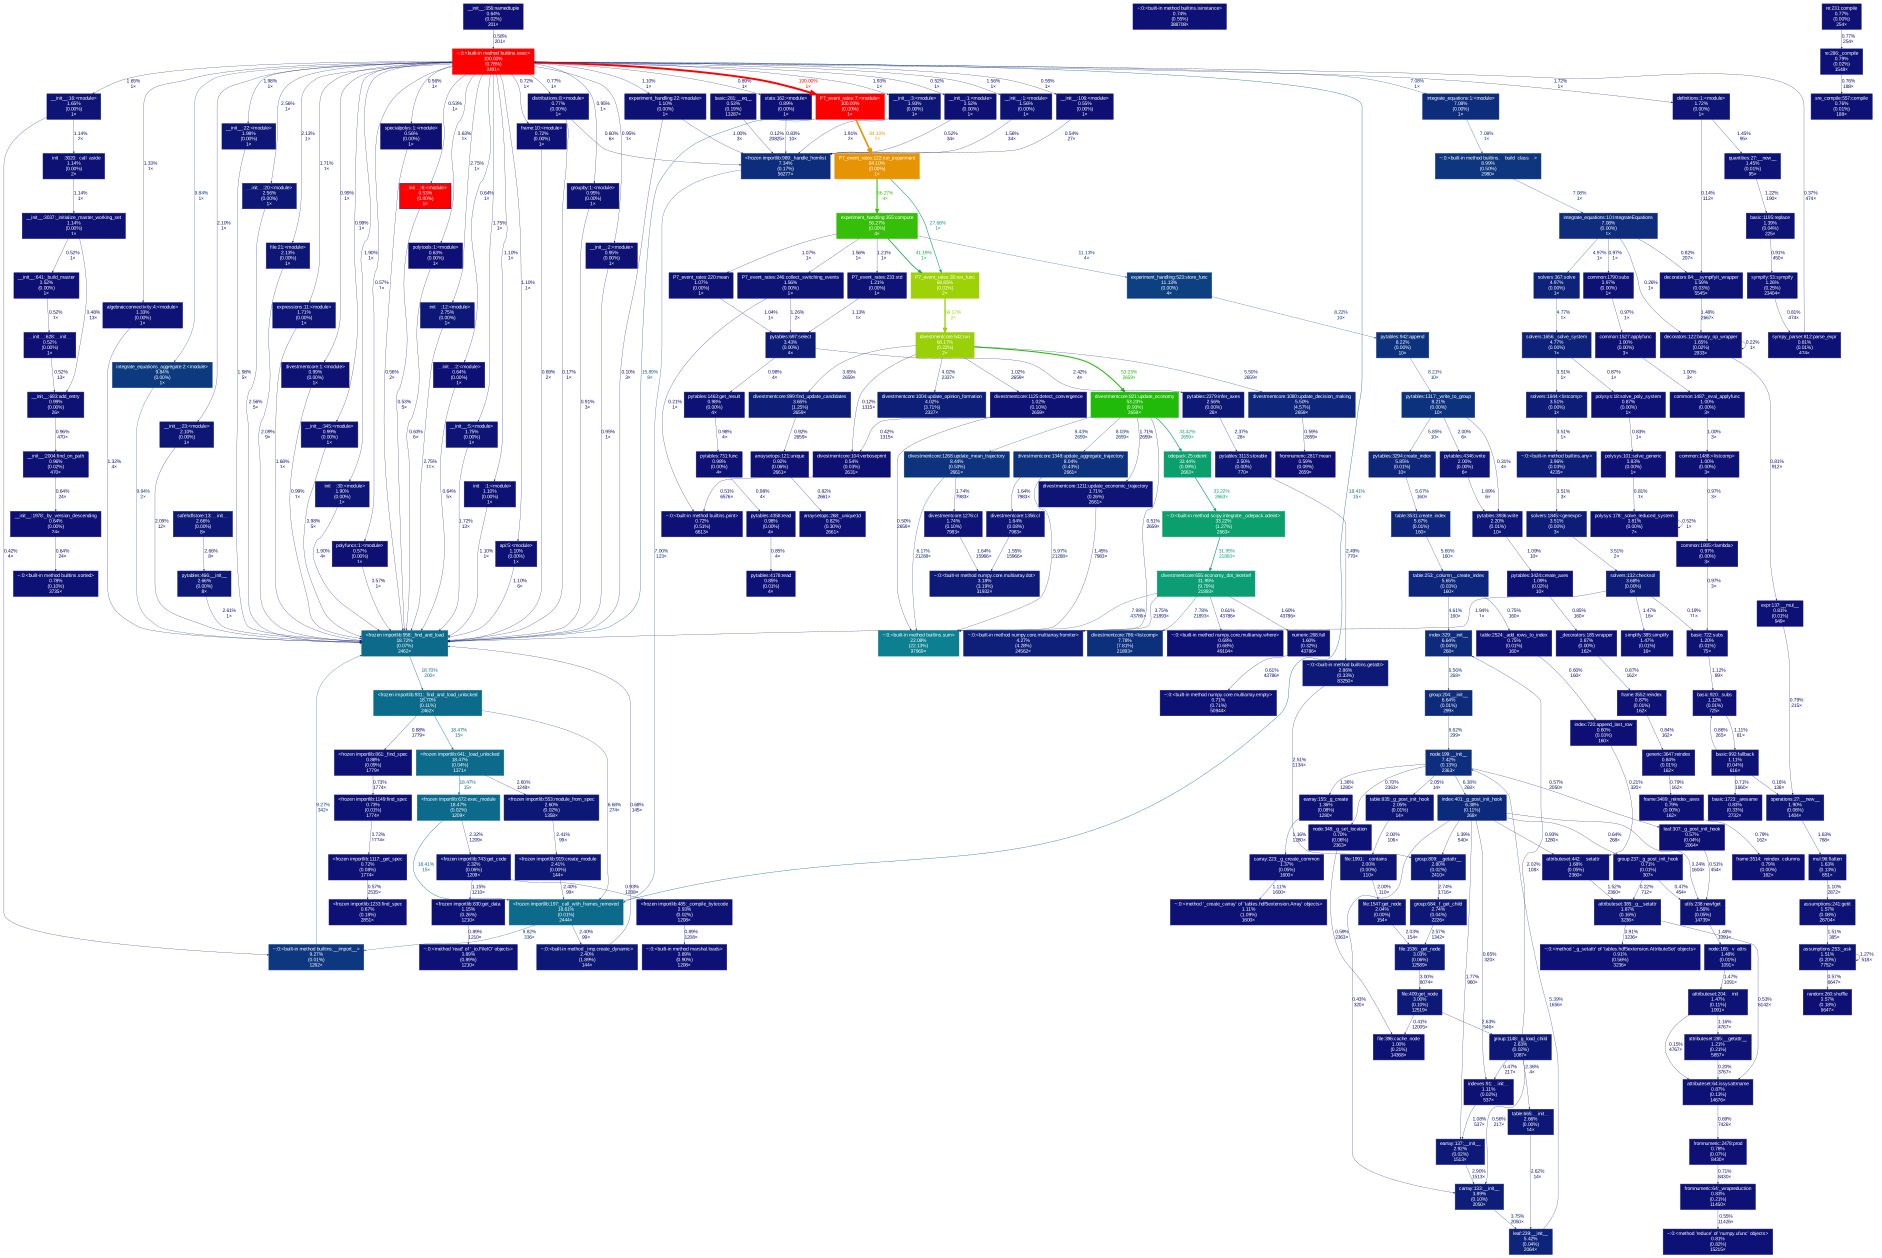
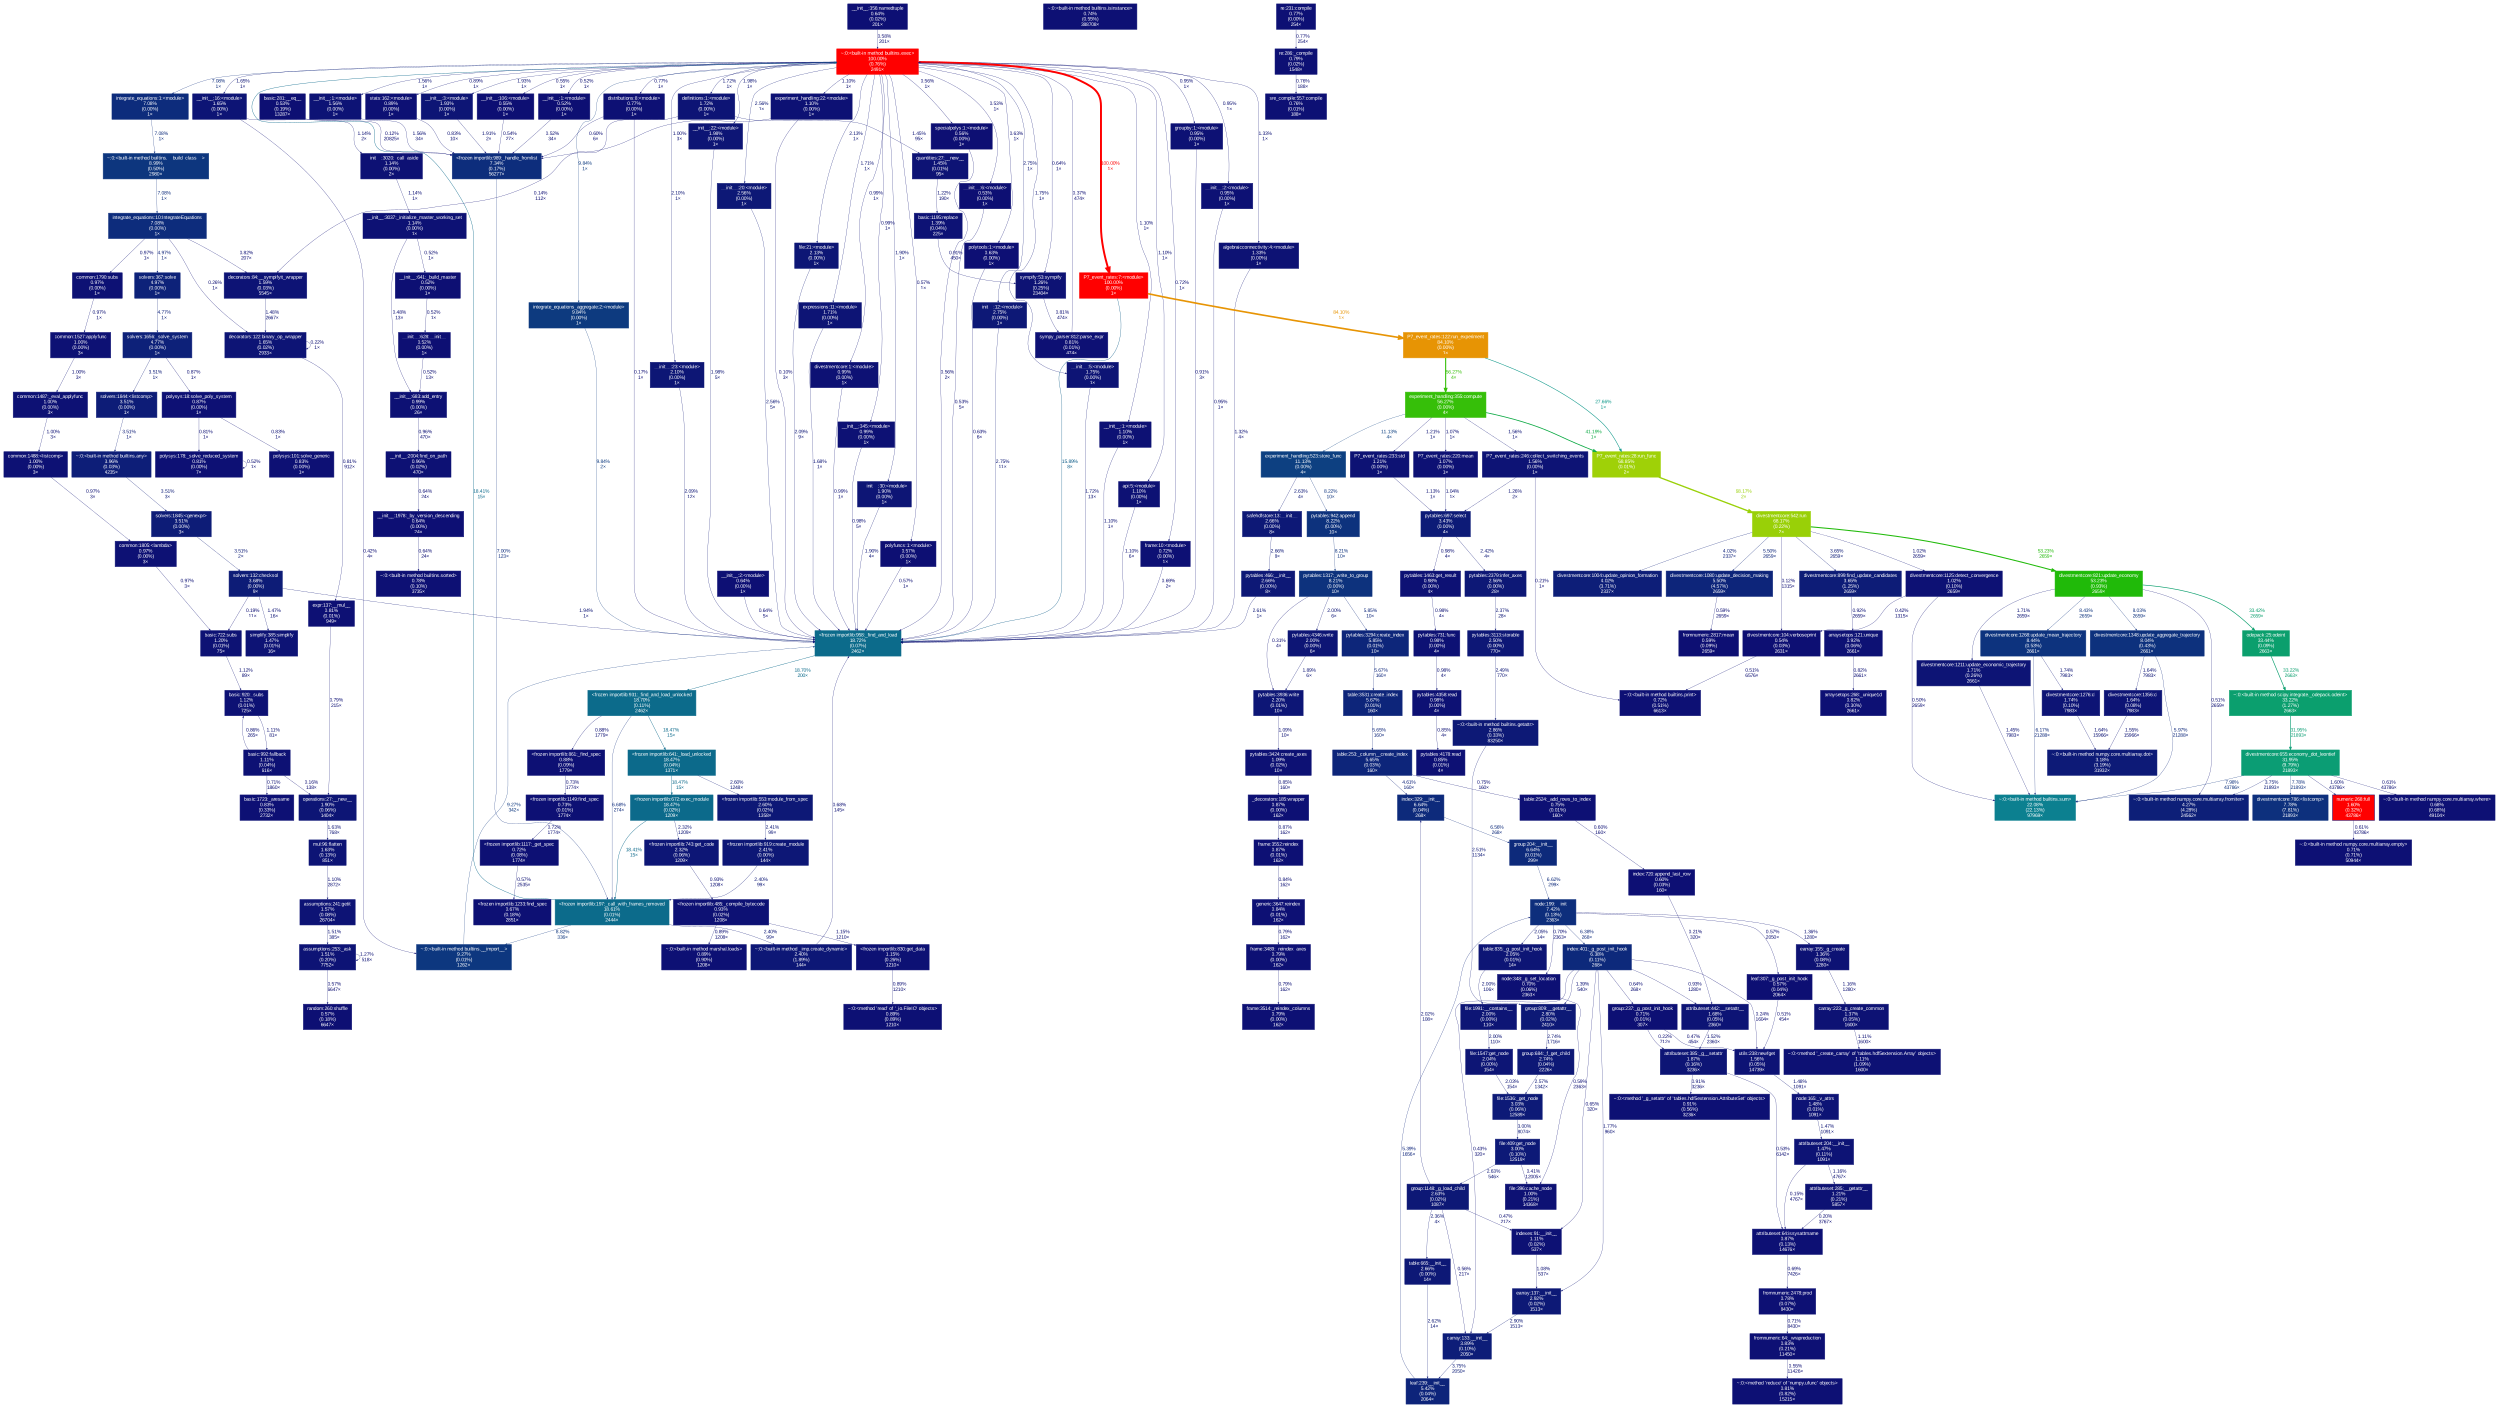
node "__init__:6:<module> 0.53% (0.00%) 1×": fillcolor #ff0000 -> #0d0f73
edge "~:0:<built-in method builtins.exec> 100.00% (0.76%) 2491×" -> "__init__:2:<module> 0.64% (0.00%) 1×": now "~:0:<built-in method builtins.exec> 100.00% (0.76%) 2491×" -> "sympify:53:sympify 1.26% (0.25%) 23404×"
edge "experiment_handling:523:store_func 11.13% (0.00%) 4×" -> "safehdfstore:13:__init__ 2.66% (0.00%) 8×": added, label "2.63% 4×"
edge "polysys:101:solve_generic 0.83% (0.00%) 1×" -> "polysys:178:_solve_reduced_system 0.81% (0.00%) 7×": now "polysys:18:solve_poly_system 0.87% (0.00%) 1×" -> "polysys:178:_solve_reduced_system 0.81% (0.00%) 7×"
node "numeric:268:full 1.60% (0.32%) 43786×": fillcolor #0d1375 -> #ff0000
edge "<frozen importlib:743:get_code 2.32% (0.06%) 1209×" -> "<frozen importlib:830:get_data 1.15% (0.26%) 1210×": now "<frozen importlib:485:_compile_bytecode 0.93% (0.02%) 1208×" -> "<frozen importlib:830:get_data 1.15% (0.26%) 1210×"
